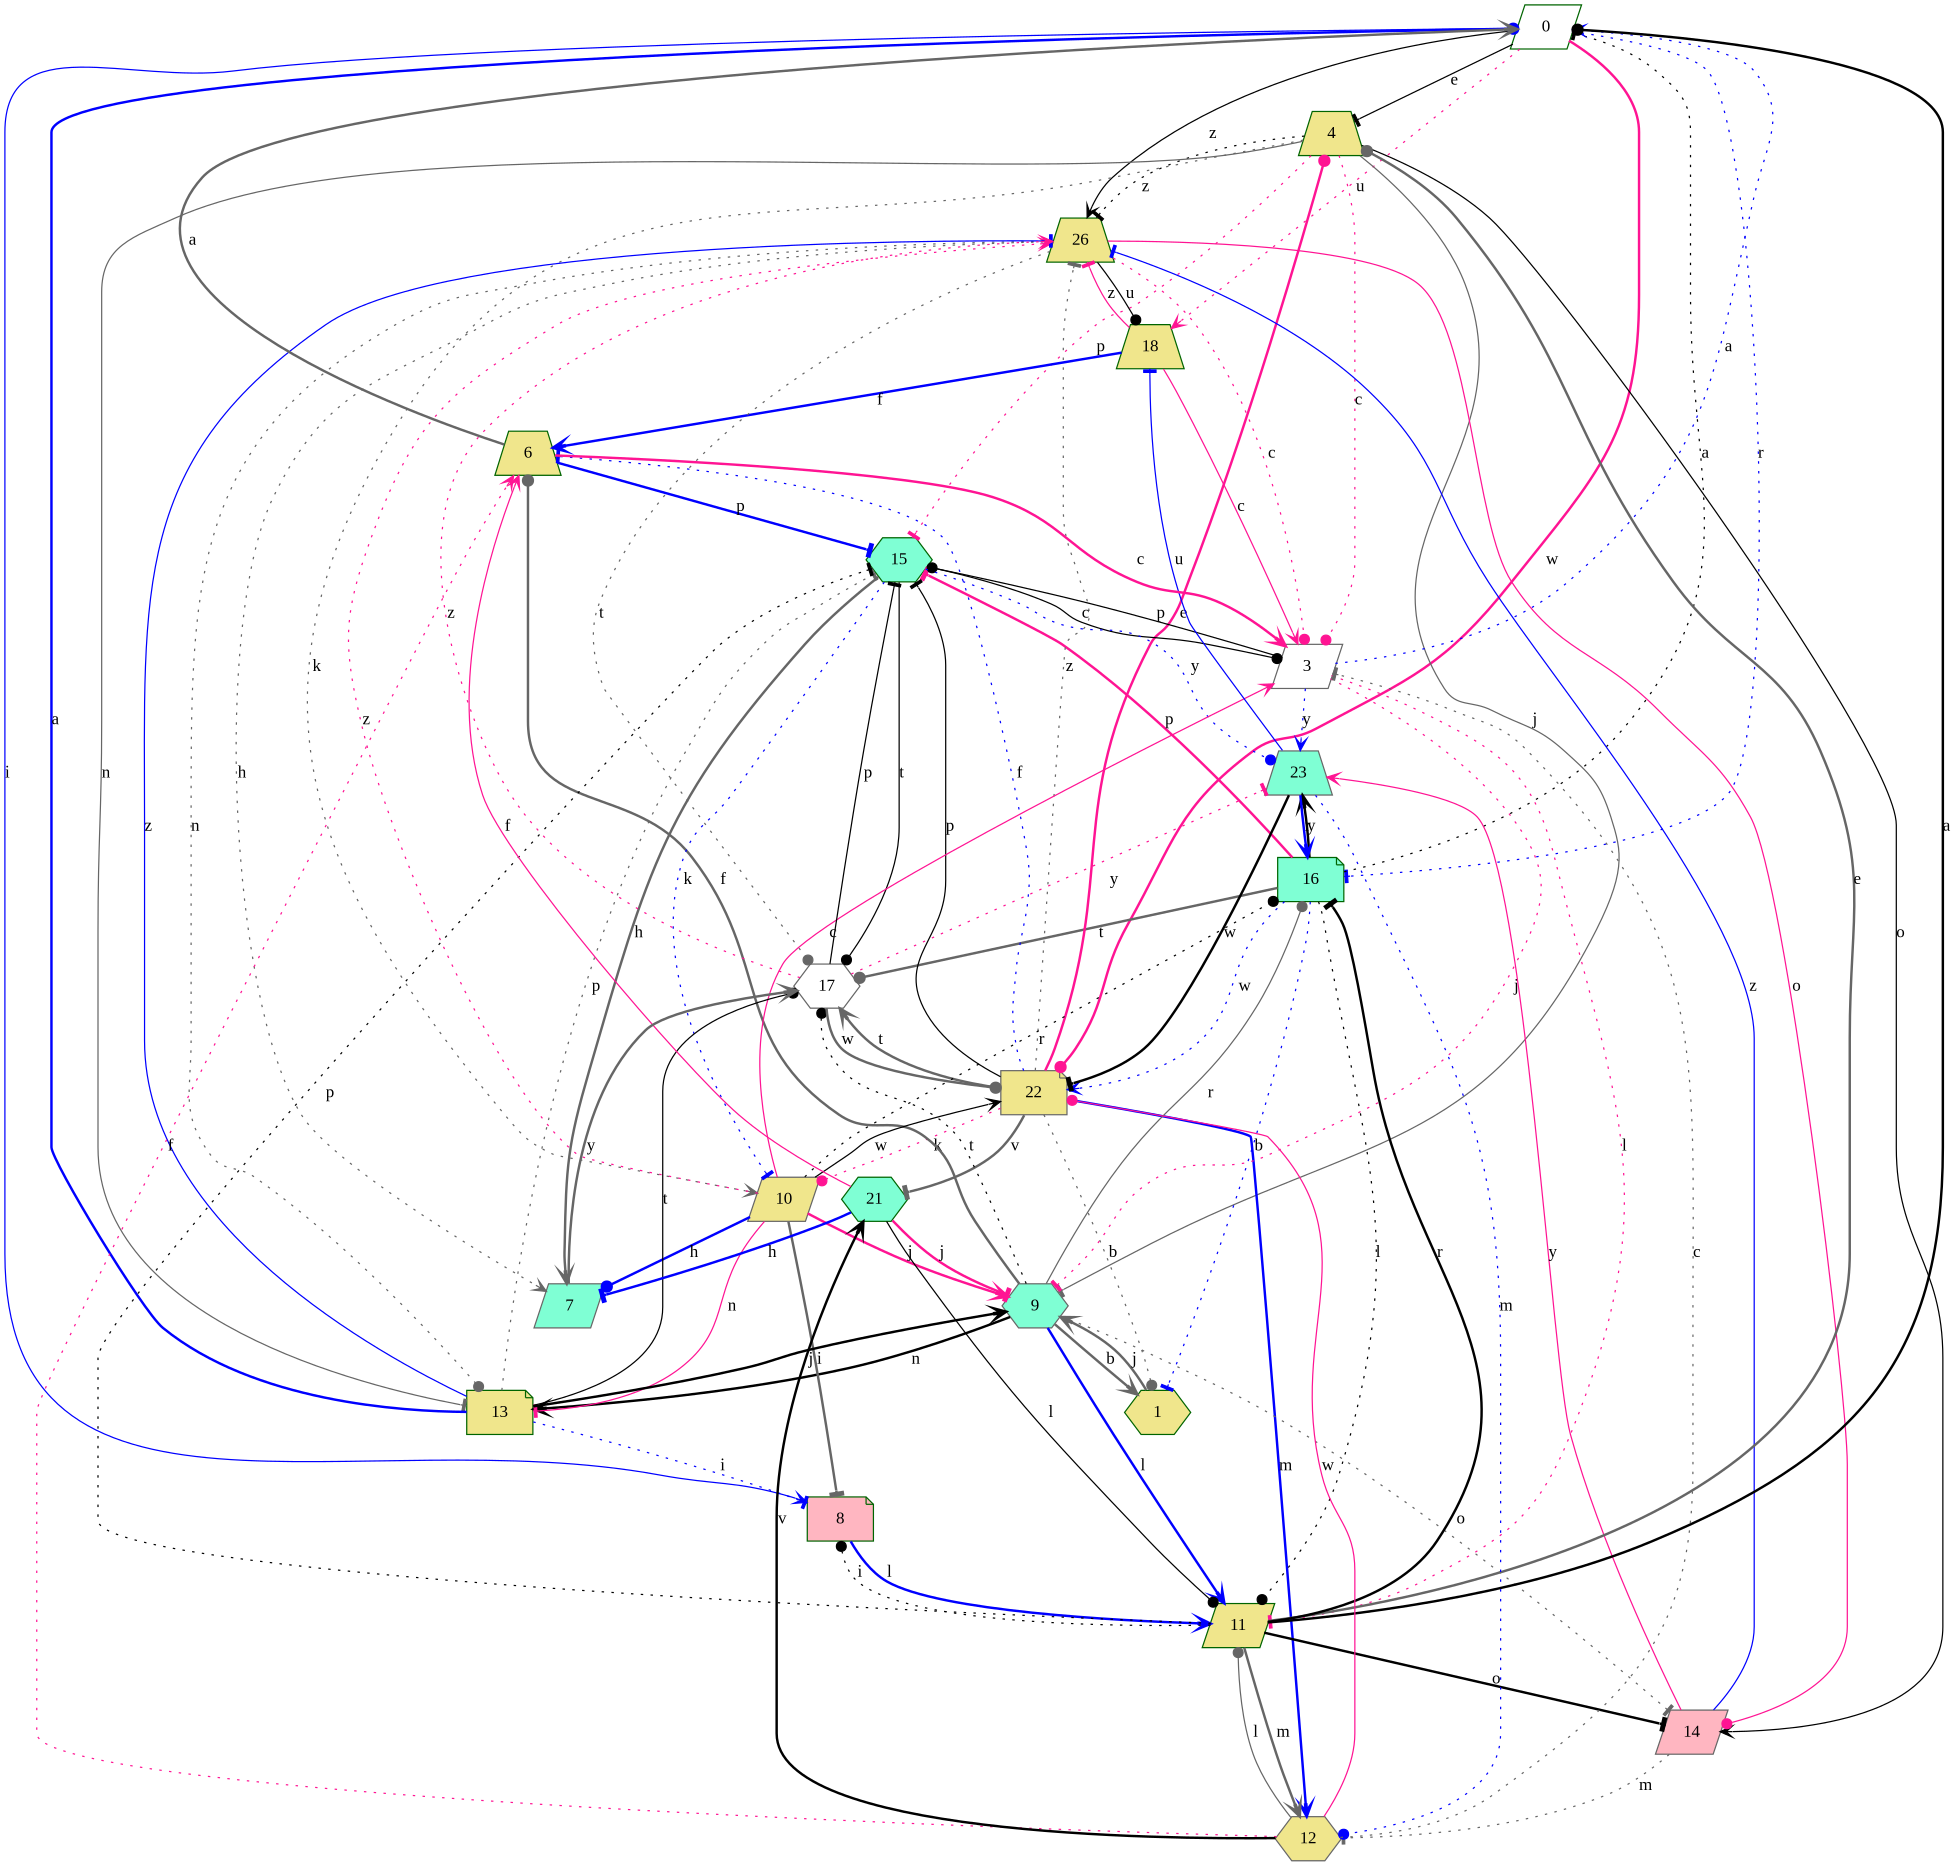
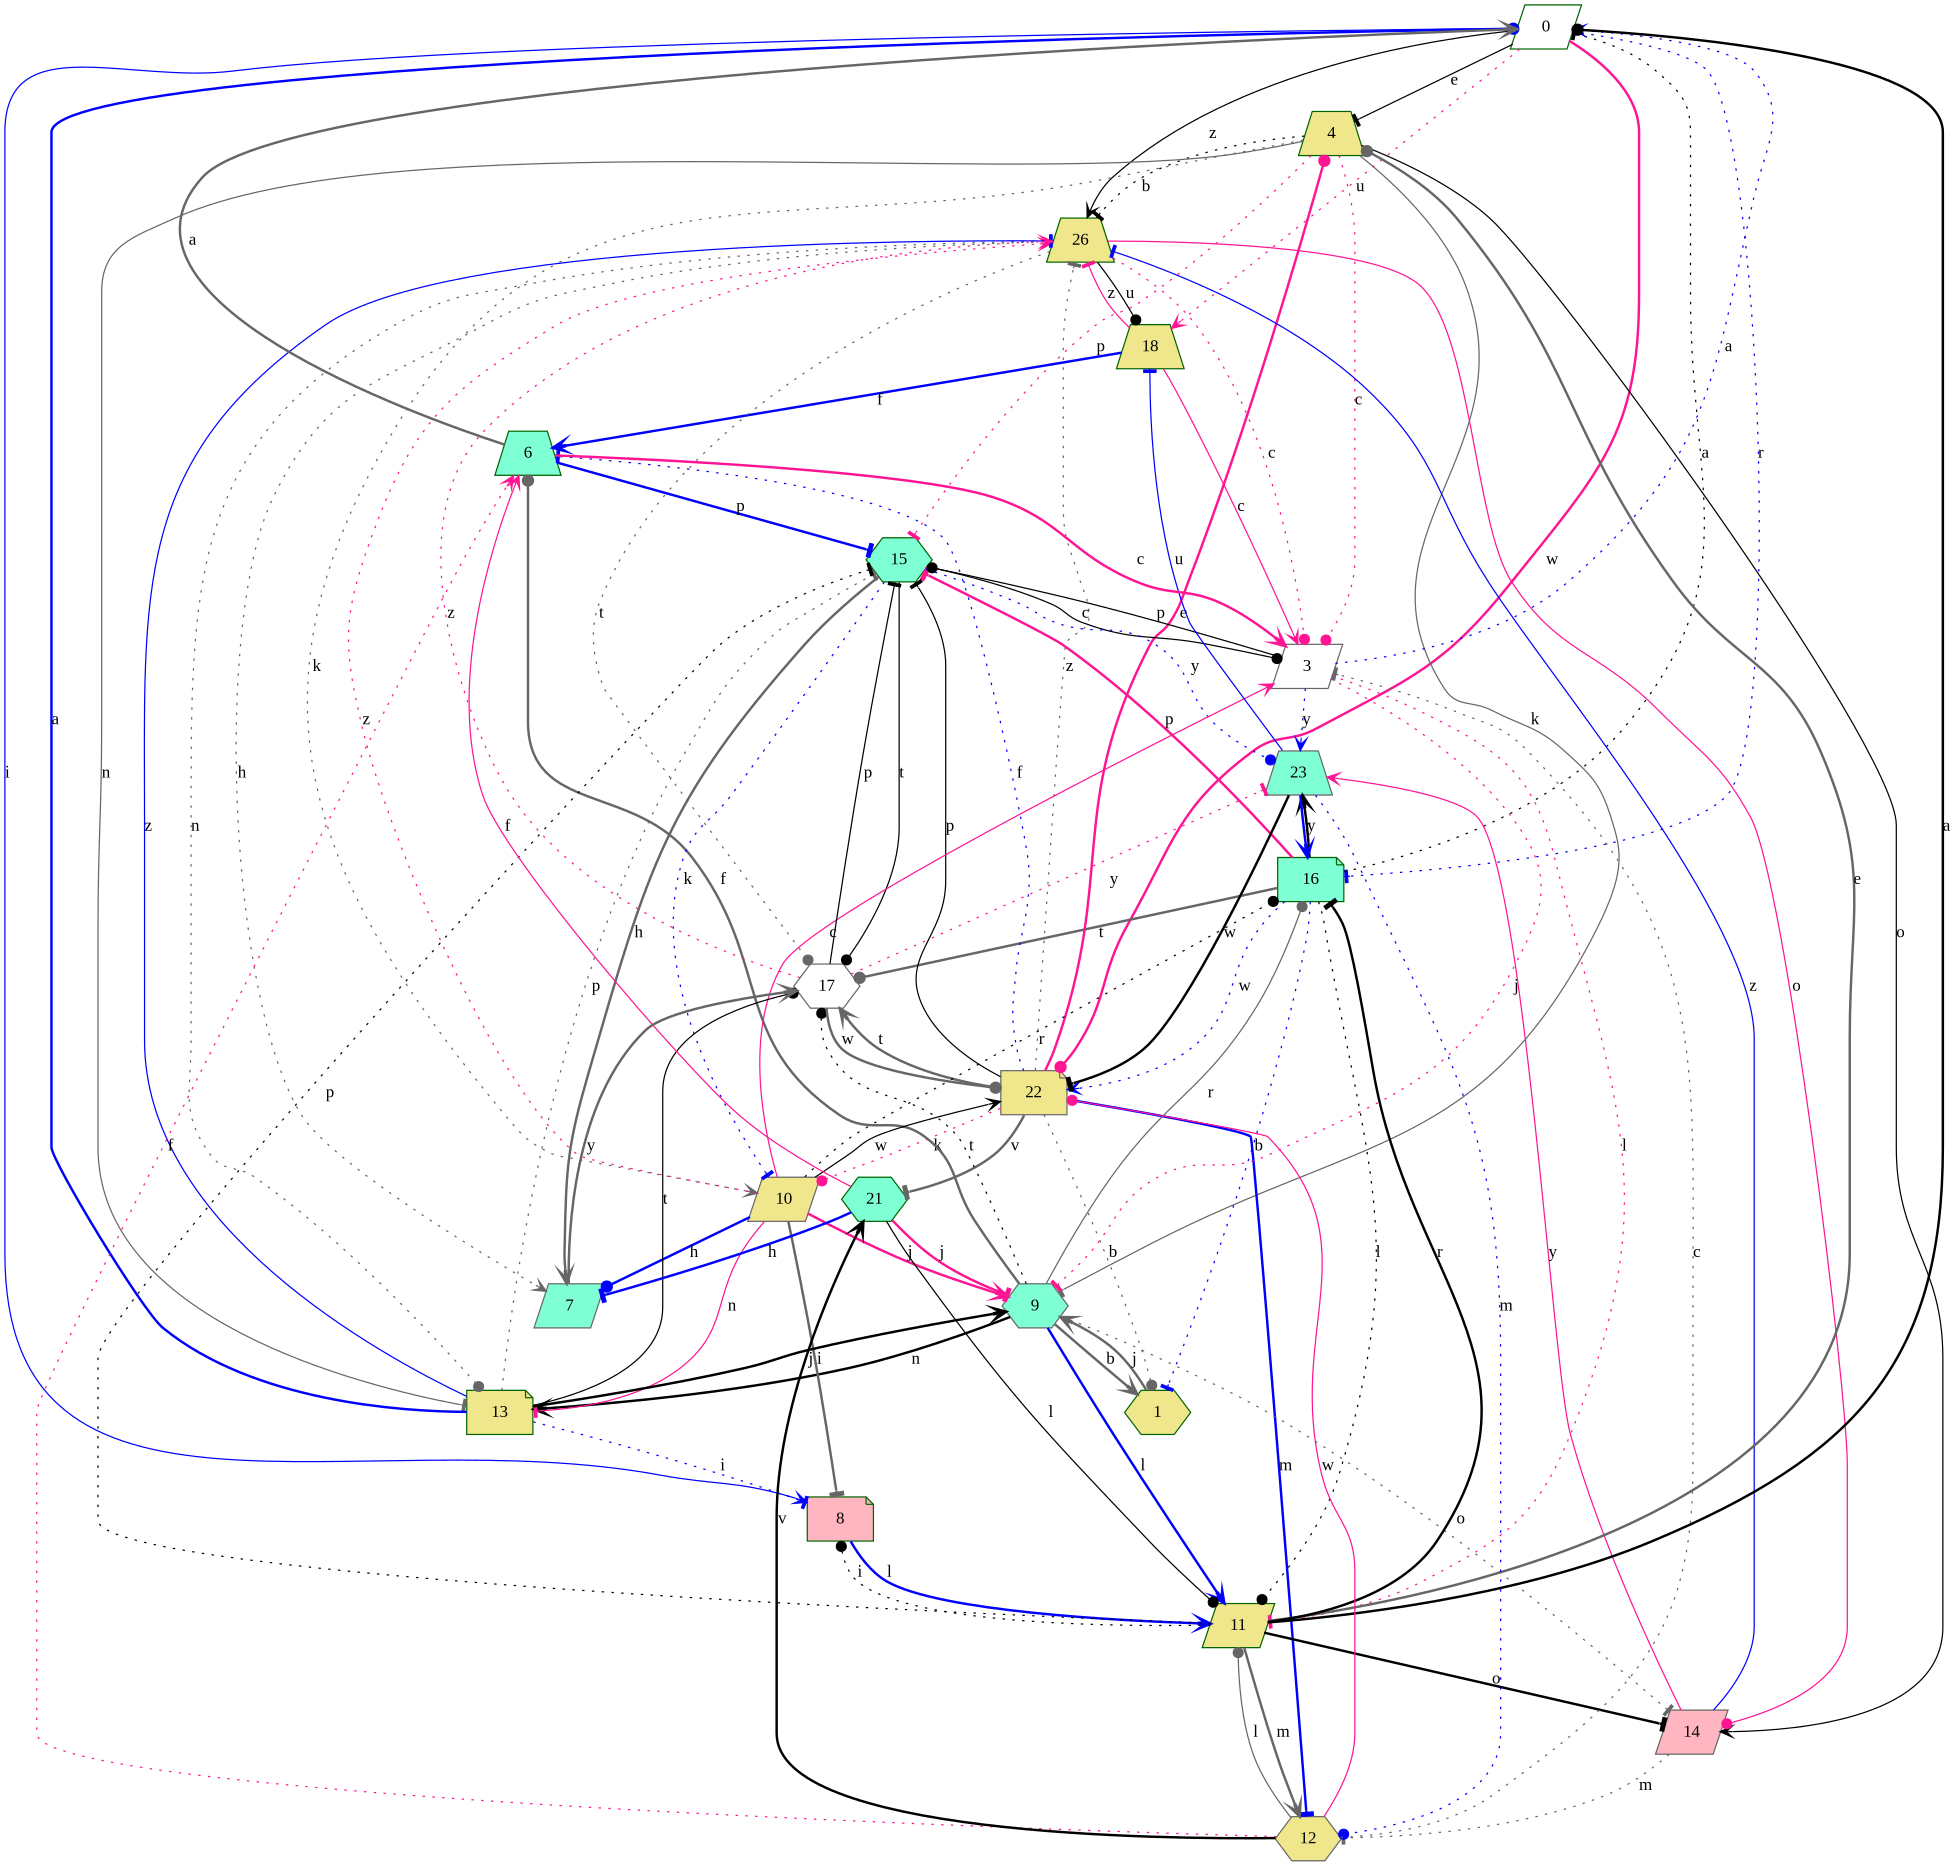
edge "4" -> "26": label "z" -> "b"
node "6": fillcolor khaki -> aquamarine
edge "4" -> "9": label "j" -> "k"
edge "22" -> "12": arrowhead vee -> tee
